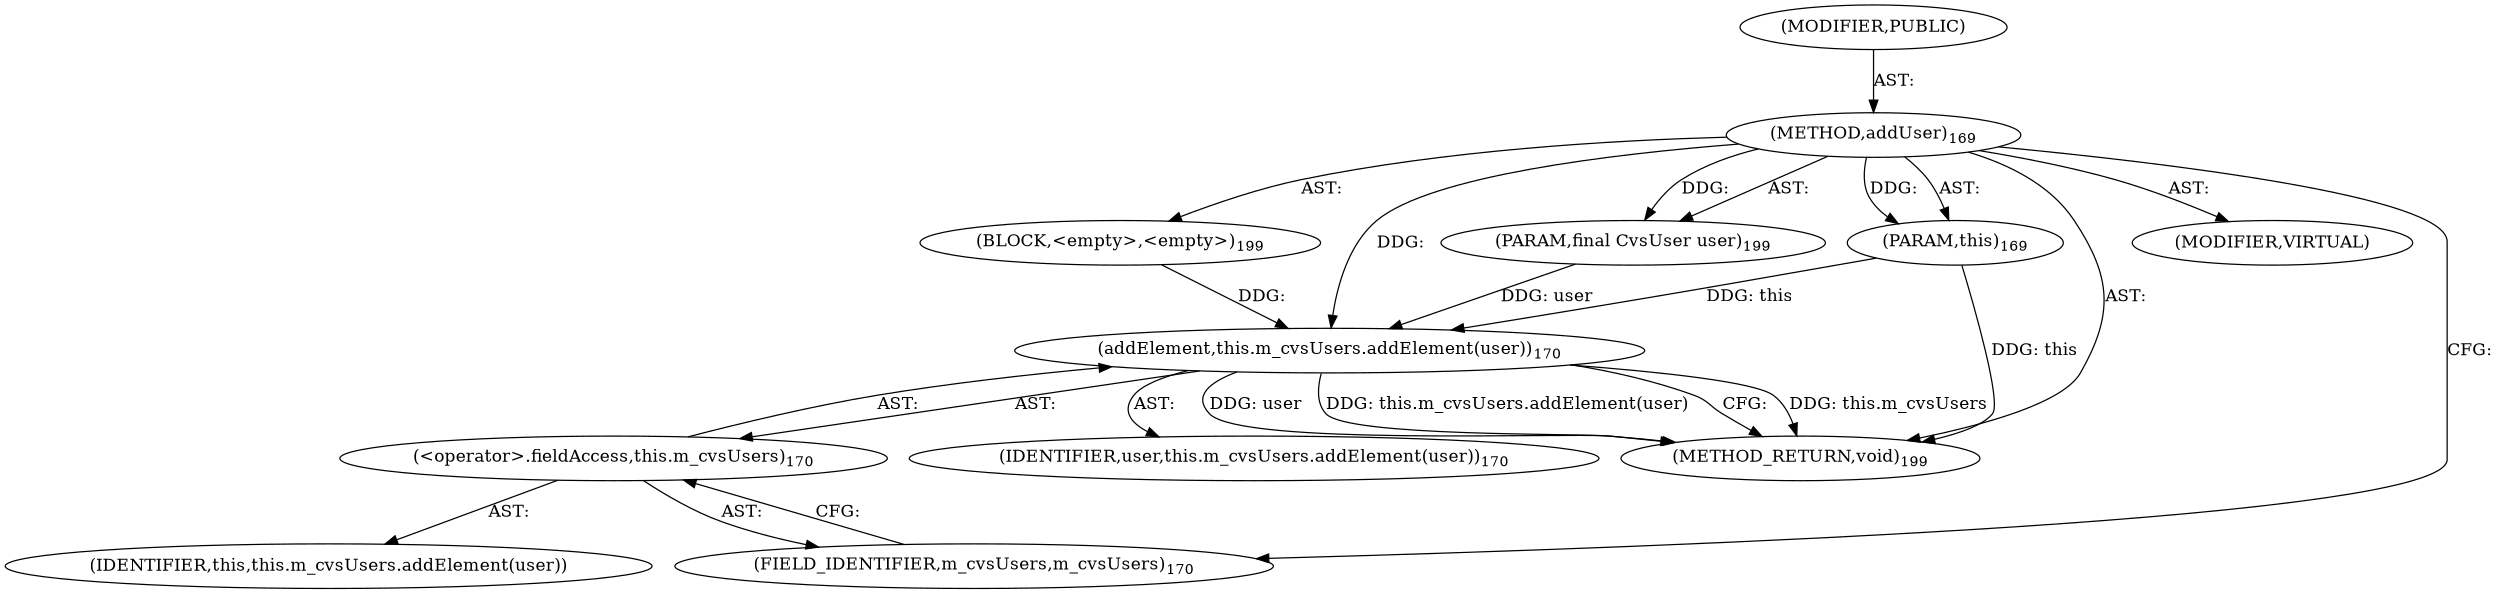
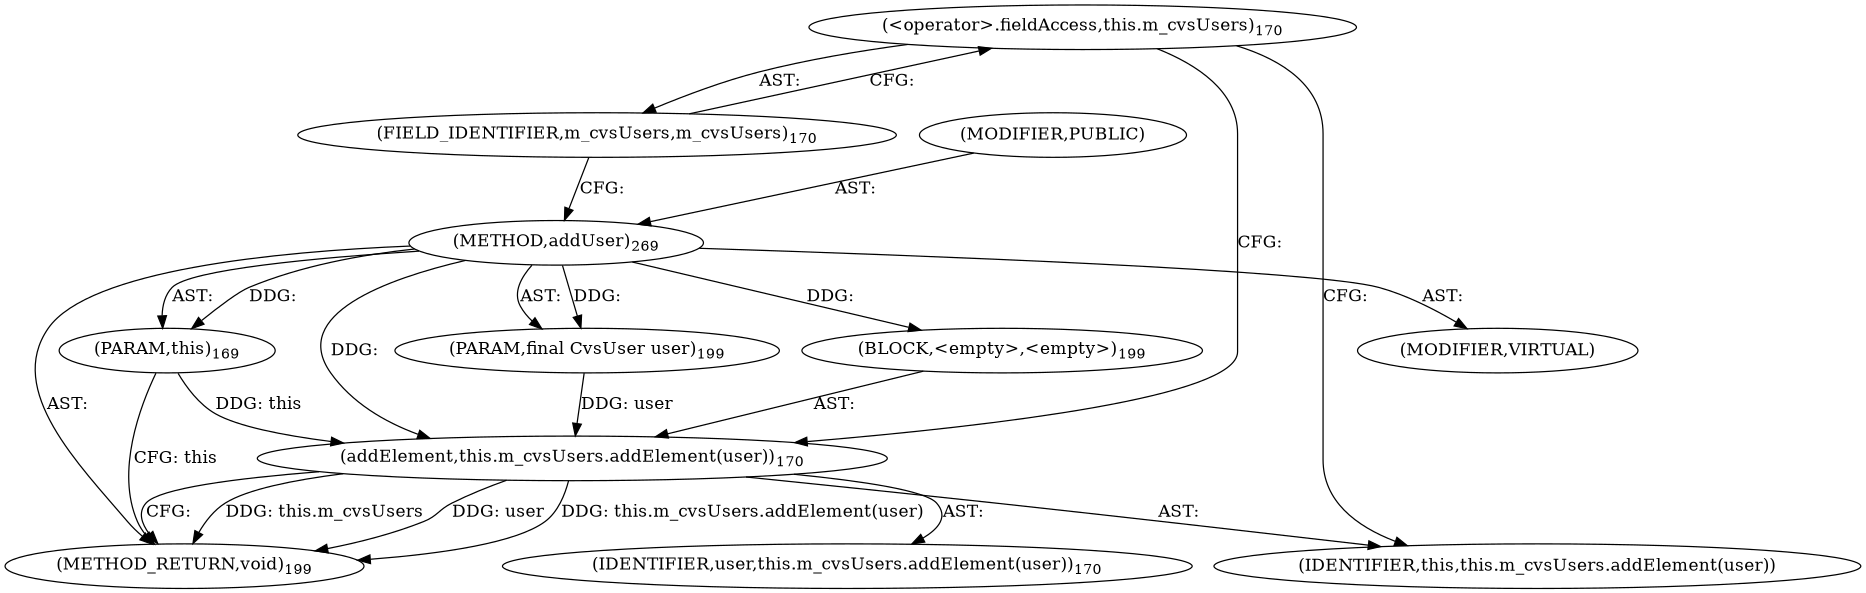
node "(METHOD,addUser)": text "169" -> "269"
edge "(METHOD,addUser)" -> "(BLOCK,<empty>,<empty>)": label "AST: " -> "DDG: "
edge "(BLOCK,<empty>,<empty>)" -> "(addElement,this.m_cvsUsers.addElement(user))": label "DDG: " -> "AST: "
edge "(PARAM,this)" -> "(METHOD_RETURN,void)": label "DDG: this" -> "CFG: this"
edge "(<operator>.fieldAccess,this.m_cvsUsers)" -> "(addElement,this.m_cvsUsers.addElement(user))": label "AST: " -> "CFG: "
edge "(addElement,this.m_cvsUsers.addElement(user))" -> "(<operator>.fieldAccess,this.m_cvsUsers)": now "(addElement,this.m_cvsUsers.addElement(user))" -> "(IDENTIFIER,this,this.m_cvsUsers.addElement(user))"
edge "(<operator>.fieldAccess,this.m_cvsUsers)" -> "(IDENTIFIER,this,this.m_cvsUsers.addElement(user))": label "AST: " -> "CFG: "
edge "(METHOD,addUser)" -> "(FIELD_IDENTIFIER,m_cvsUsers,m_cvsUsers)": reversed
